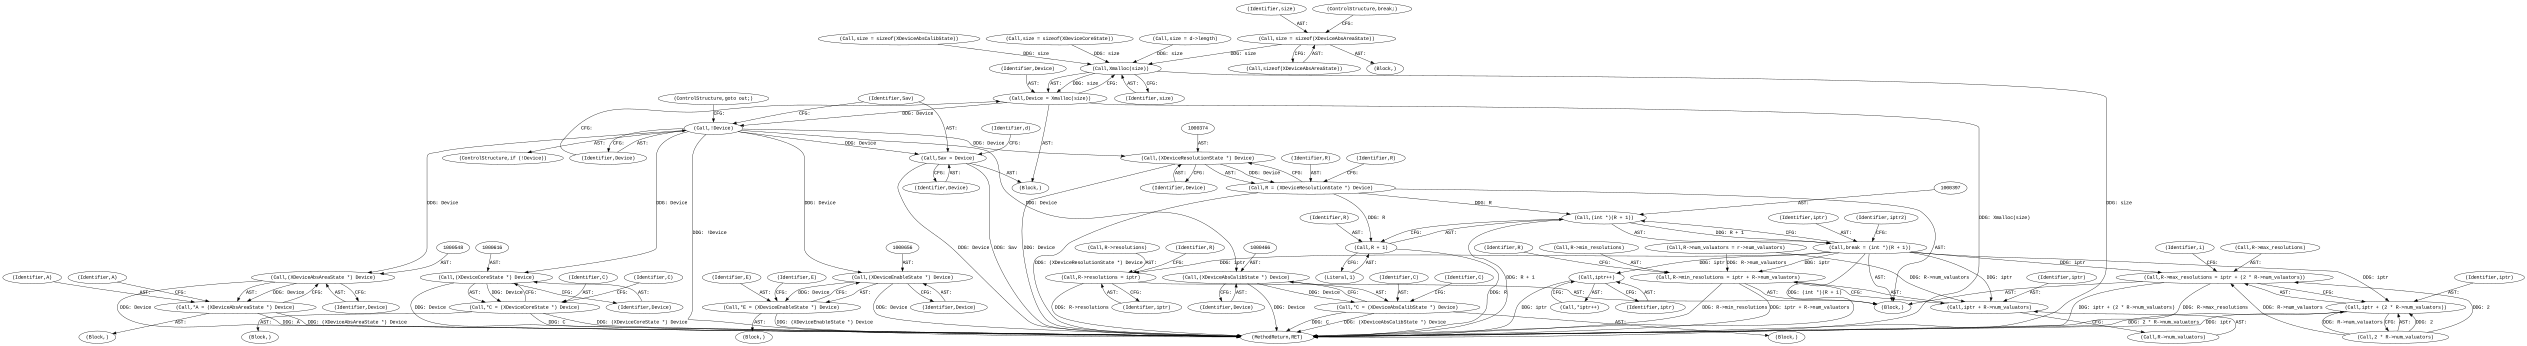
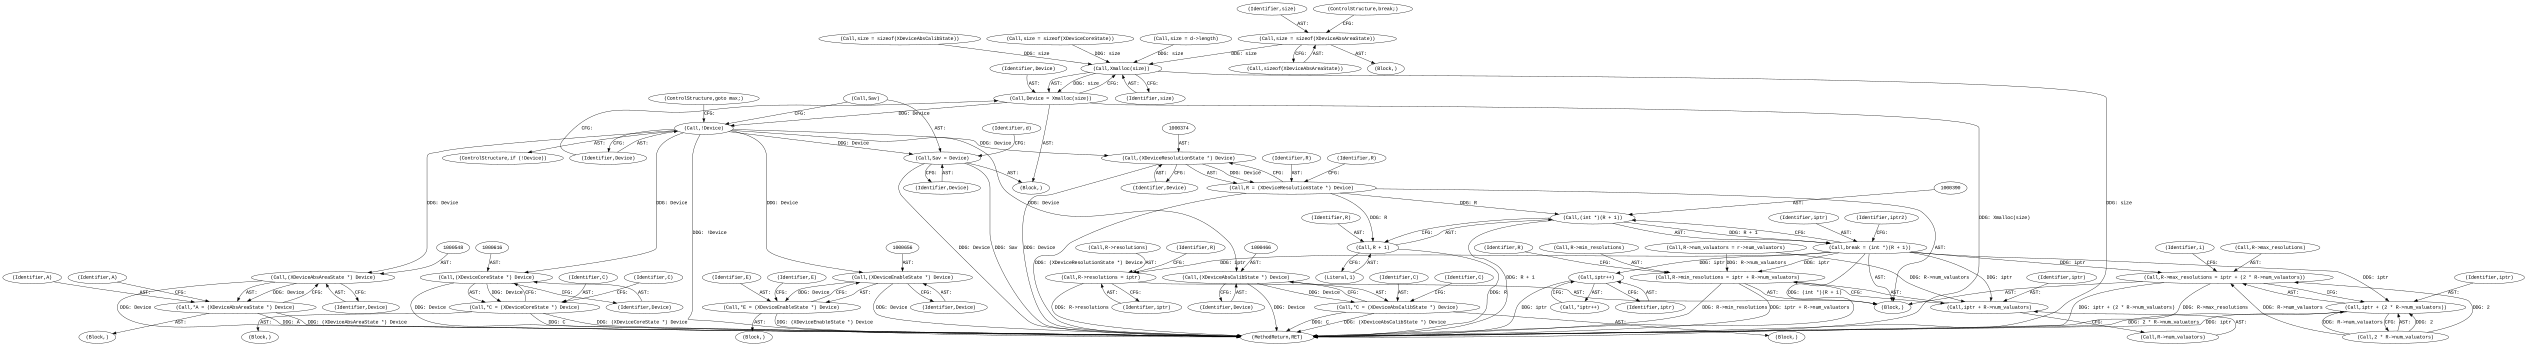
node "(ControlStructure,goto out;)": label "(ControlStructure,goto out;)" -> "(ControlStructure,goto max;)"
node "(Identifier,Sav)": label "(Identifier,Sav)" -> "(Call,Sav)"
node "1000397": label "1000397" -> "1000390"
